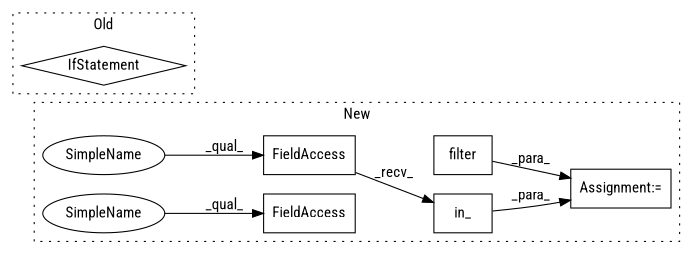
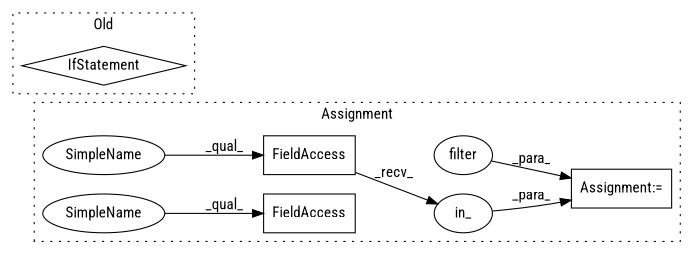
cluster "New": label "New" -> "Assignment"
node "filter": shape box -> ellipse
node "in_": shape box -> ellipse
